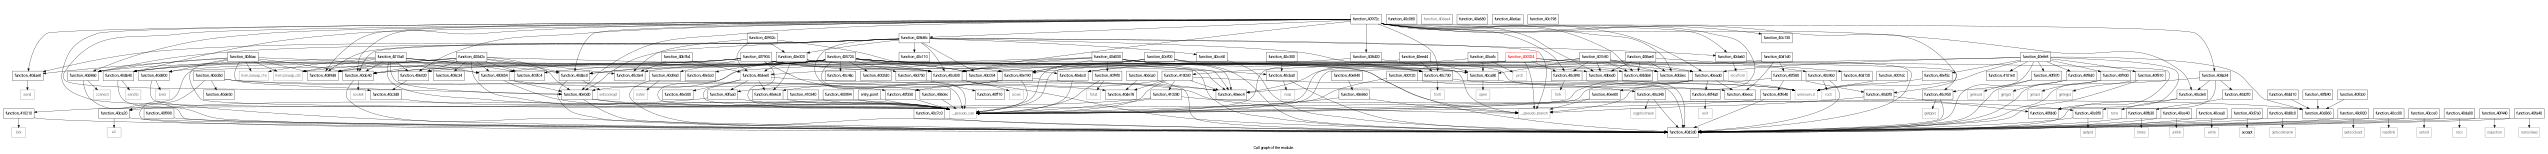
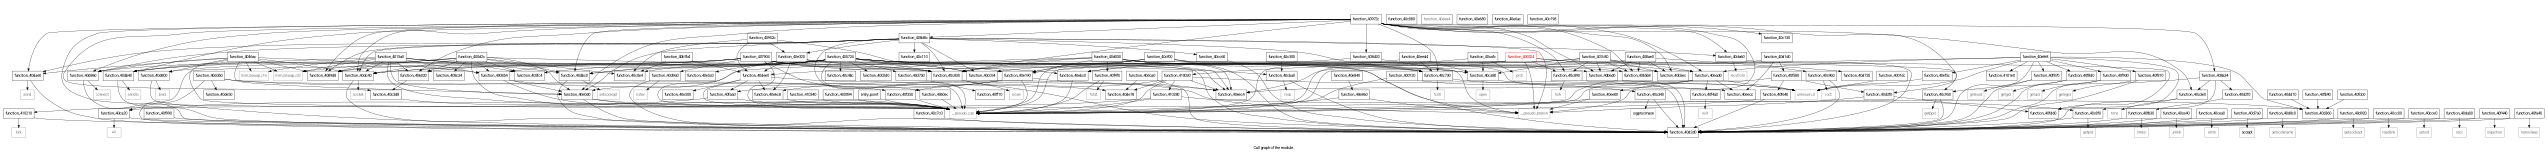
node "sigprocmask": fontcolor gray50 -> black
edge "function_40dae0" -> "function_40d2d0": added
